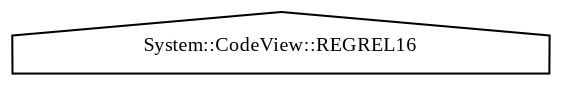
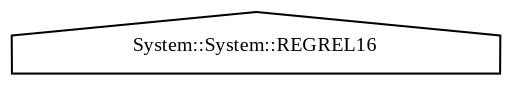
node "System::CodeView::REGREL16": label "System::CodeView::REGREL16" -> "System::System::REGREL16"
